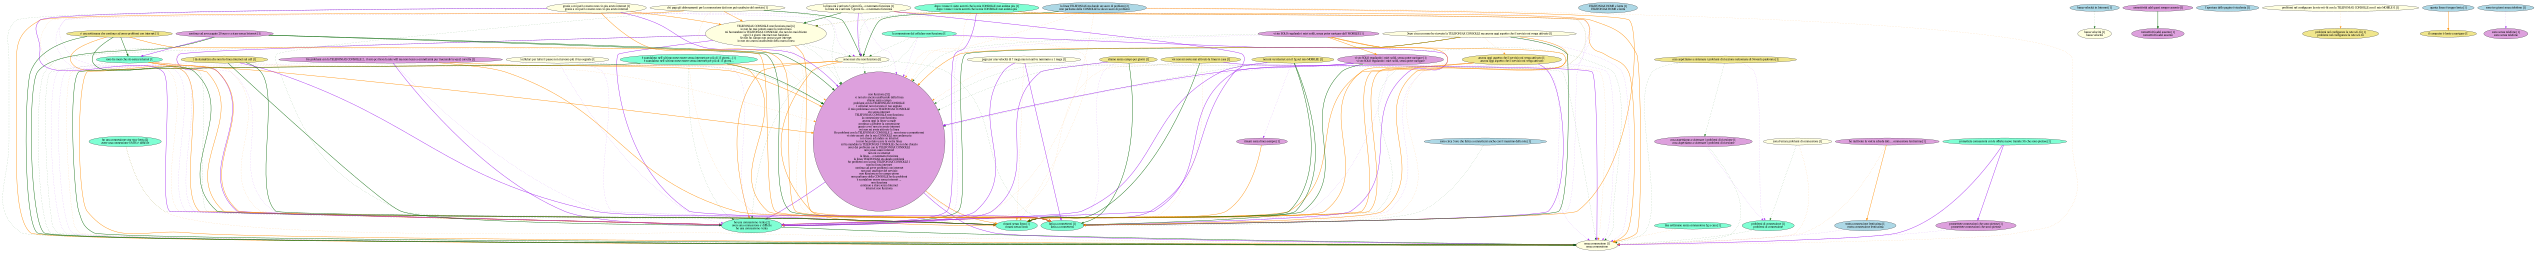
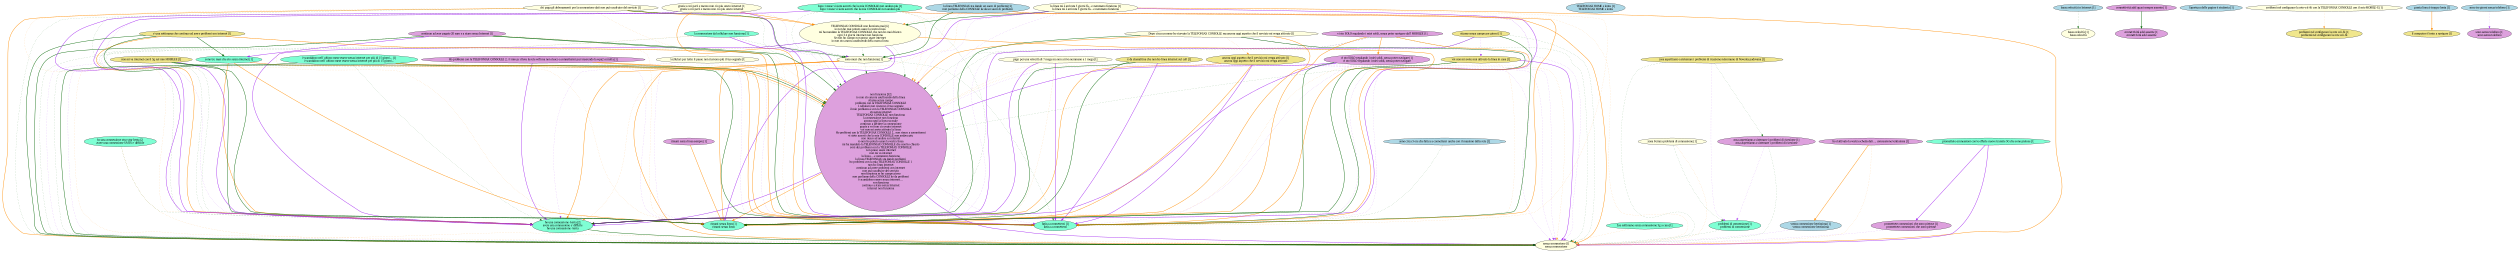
edge "non mi va internet con il 3g sul mio MOBILEE [1]" -> "rimani senza linea sempre [1]": now "non mi va internet con il 3g sul mio MOBILEE [1]" -> "senza connessione [1] senza connessione"
edge "stiamo senza campo per giorni [1]" -> "rimani senza linea [1] rimani senza linea": now "stiamo senza campo per giorni [1]" -> "voi non mi avete mai attivato la linea in casa [1]"
